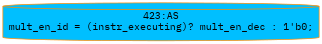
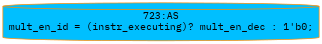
node "423:AS mult_en_id = (instr_executing)? mult_en_dec : 1'b0;": label "423:AS mult_en_id = (instr_executing)? mult_en_dec : 1'b0;" -> "723:AS mult_en_id = (instr_executing)? mult_en_dec : 1'b0;"
